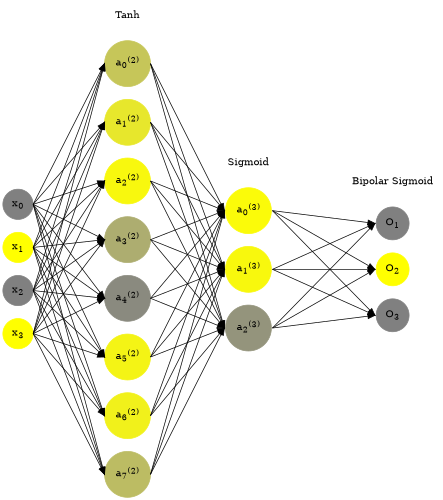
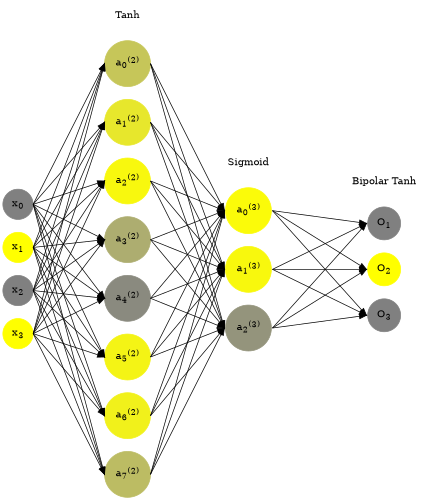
node "Bipolar Sigmoid": label "Bipolar Sigmoid" -> "Bipolar Tanh"
